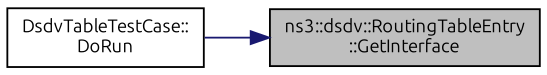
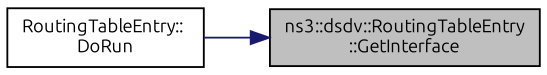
node "DsdvTableTestCase:: DoRun": label "DsdvTableTestCase:: DoRun" -> "RoutingTableEntry:: DoRun"
